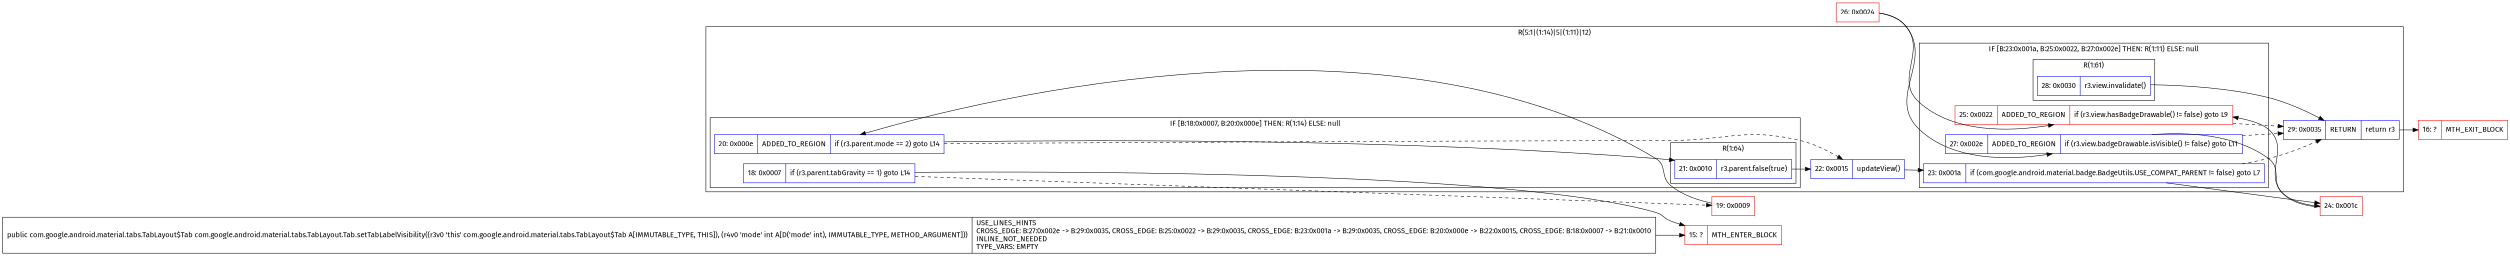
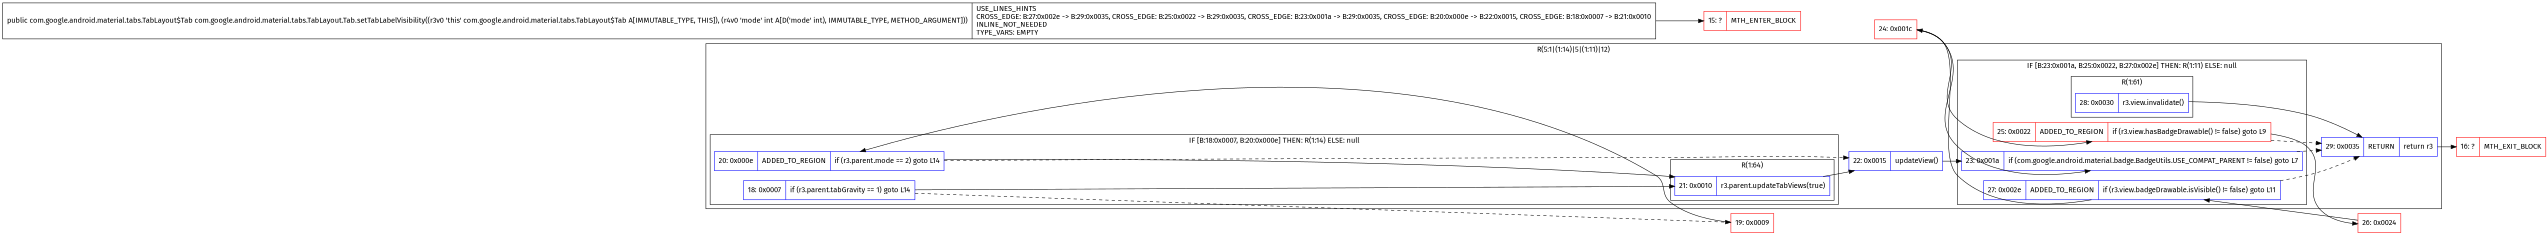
edge "26: 0x0024" -> "25: 0x0022": reversed
node "21: 0x0010": text "r3.parent.false(true)" -> "r3.parent.updateTabViews(true)"
edge "18: 0x0007" -> "15: ?": now "18: 0x0007" -> "21: 0x0010"
edge "23: 0x001a" -> "24: 0x001c": reversed
